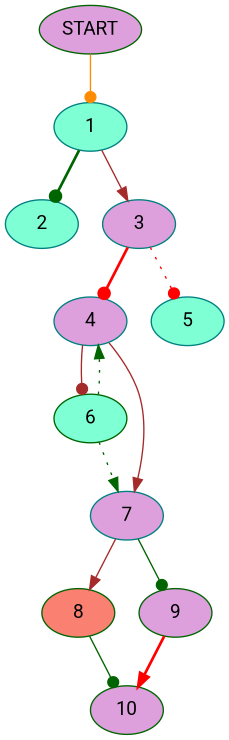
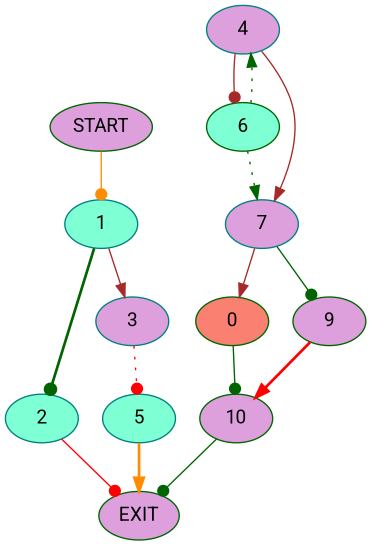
edge "3" -> "4": removed
node "EXIT": added
node "8": label "8" -> "0"
